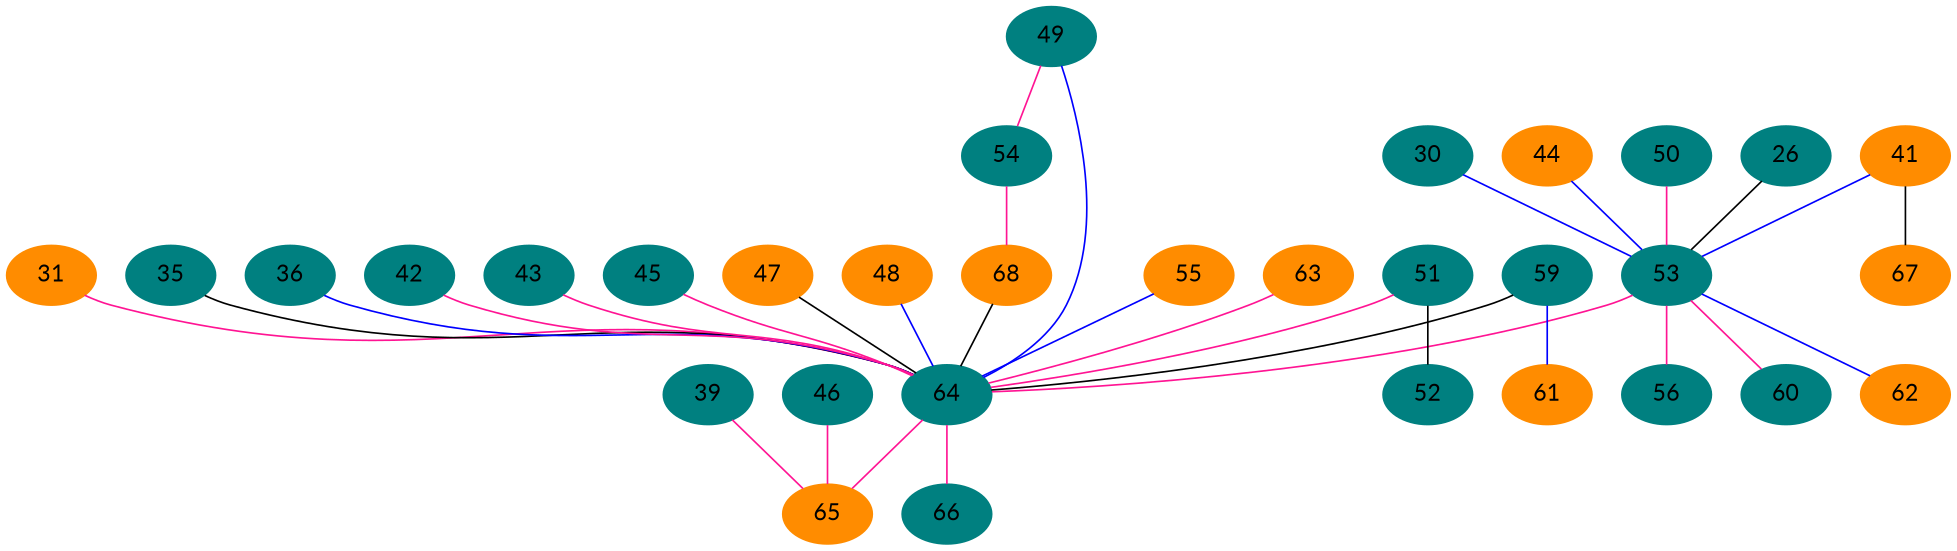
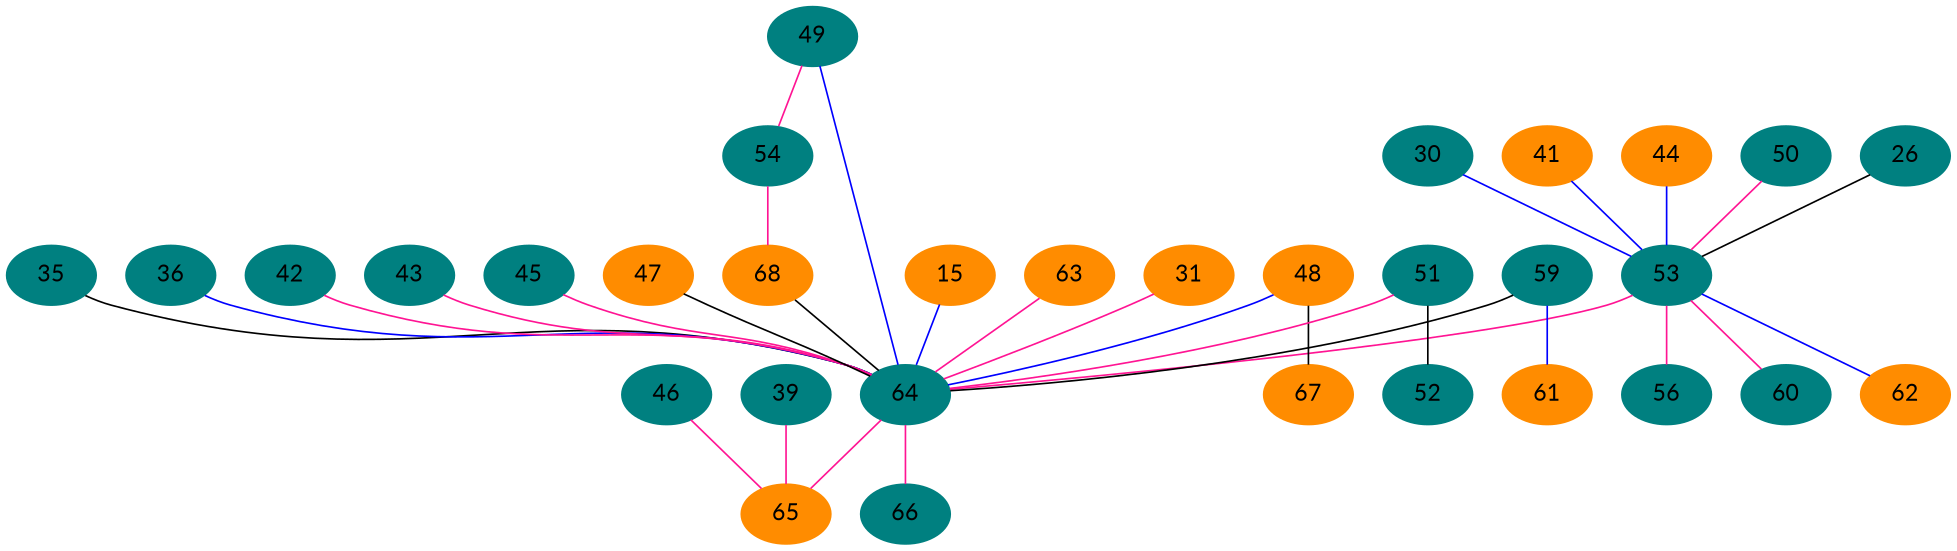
edge "41" -- "67": now "48" -- "67"
node "55": label "55" -> "15"
